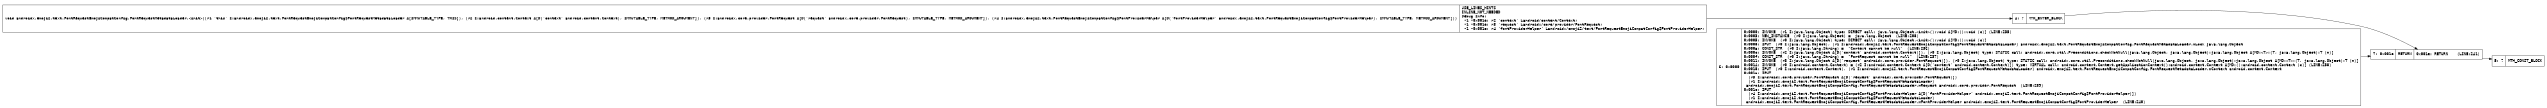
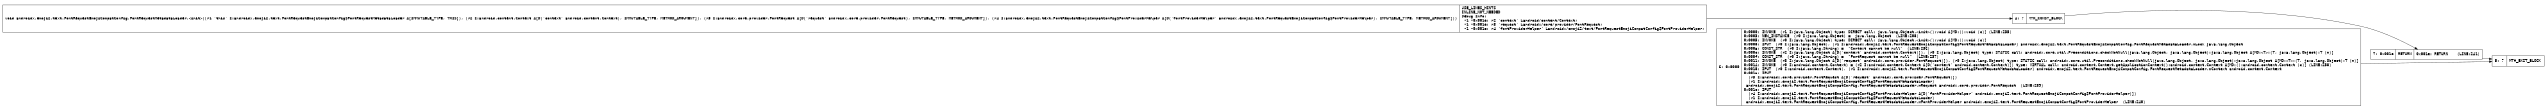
node "4: ?": text "MTH_ENTER_BLOCK" -> "MTH_CONST_BLOCK"
edge "6: 0x0000" -> "7: 0x001e": now "6: 0x0000" -> "5: ?"
node "5: ?": text "MTH_CONST_BLOCK" -> "MTH_EXIT_BLOCK"
